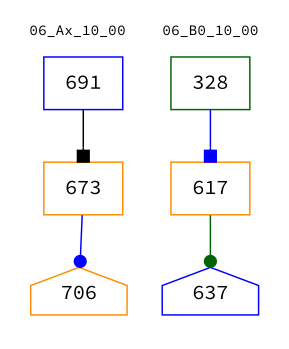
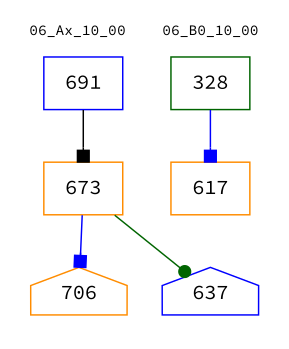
edge "673" -> "706": arrowhead dot -> box
edge "617" -> "637": now "673" -> "637"
